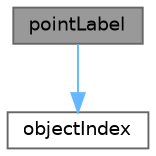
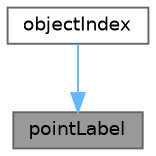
edge "pointLabel" -> "objectIndex": reversed
